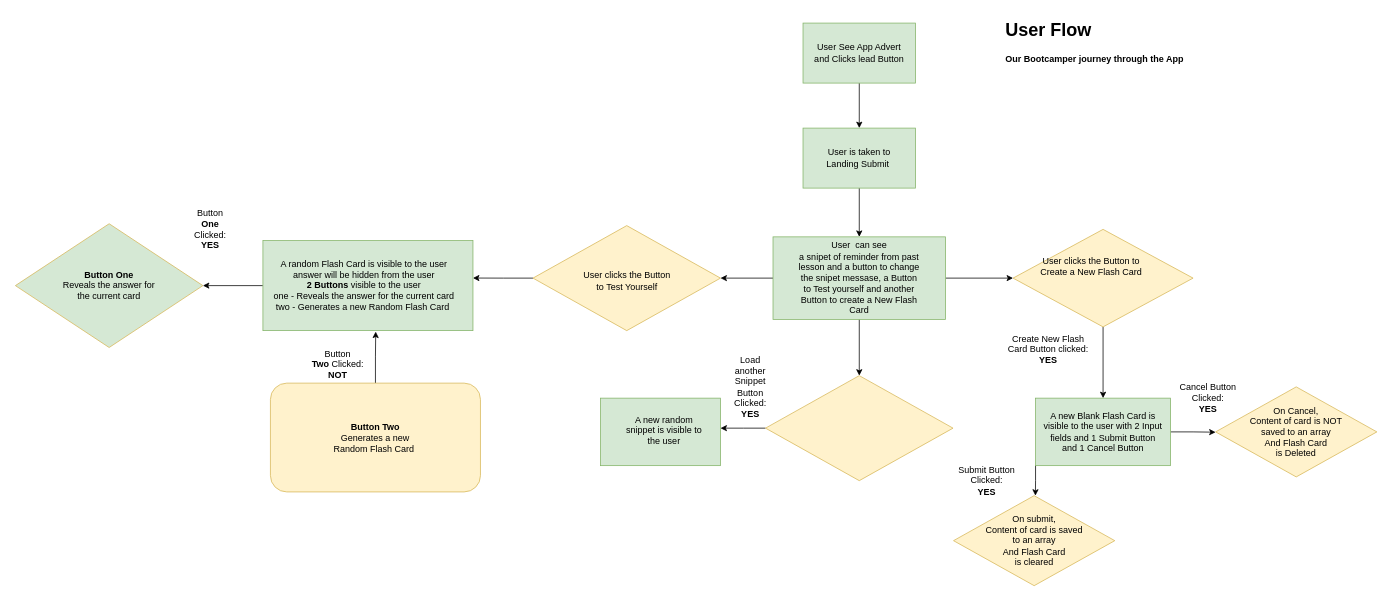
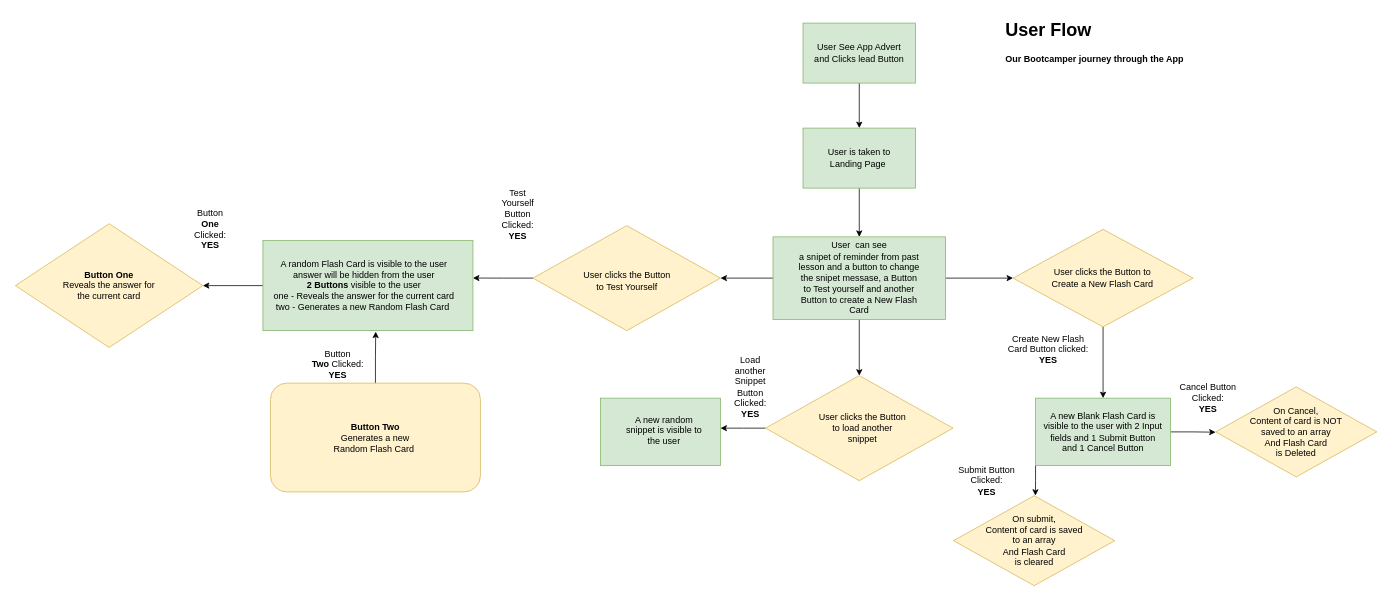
node "User is taken to Landing Submit": label "User is taken to Landing Submit" -> "User is taken to Landing Page"
node "Test Yourself Button Clicked: YES": added
node "User clicks the Button to Create a New Flash Card": moved (1092, 267) -> (1103, 278)
node "Button One Reveals the answer for the current card": fillcolor #d5e8d4 -> #fff2cc
node "Button Two Clicked: NOT": label "Button Two Clicked: NOT" -> "Button Two Clicked: YES"
node "User clicks the Button to load another snippet": added
